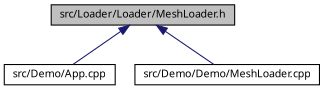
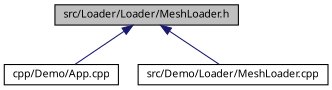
node "src/Demo/App.cpp": label "src/Demo/App.cpp" -> "cpp/Demo/App.cpp"
node "src/Demo/Demo/MeshLoader.cpp": label "src/Demo/Demo/MeshLoader.cpp" -> "src/Demo/Loader/MeshLoader.cpp"
